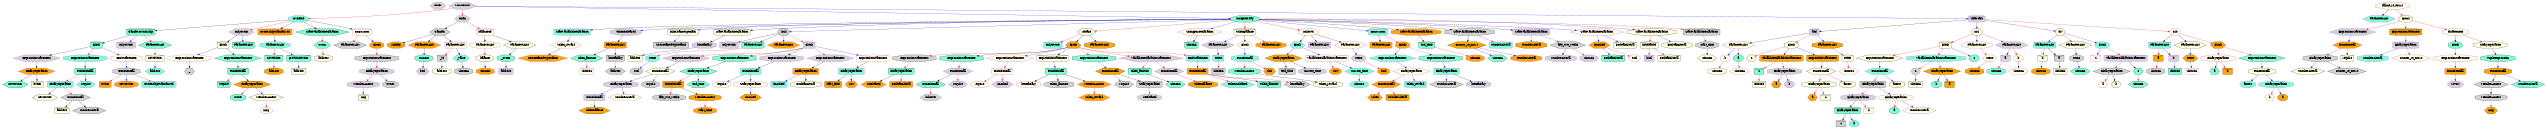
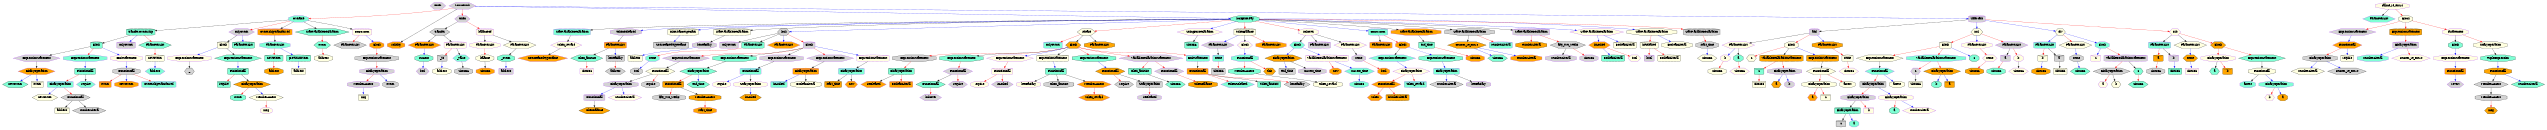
edge "transfer" -> "solidity": now "SourceUnit" -> "solidity"
